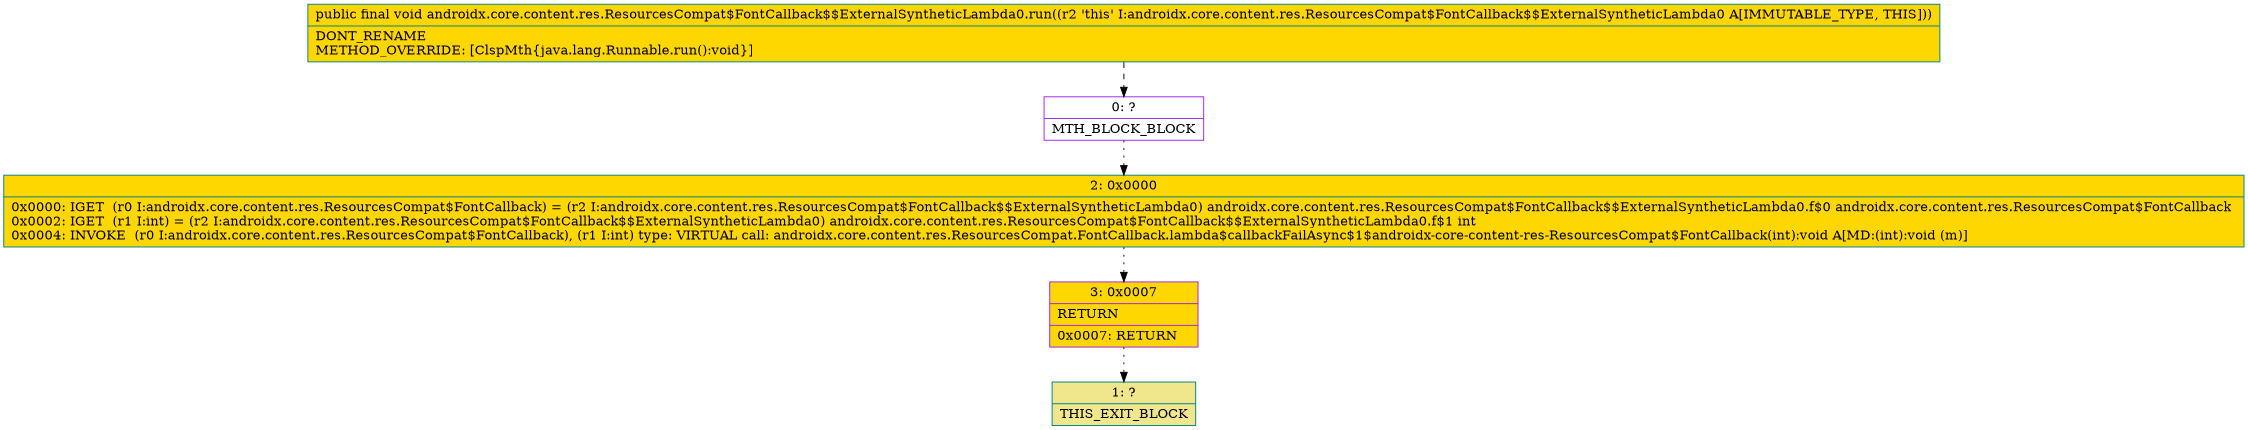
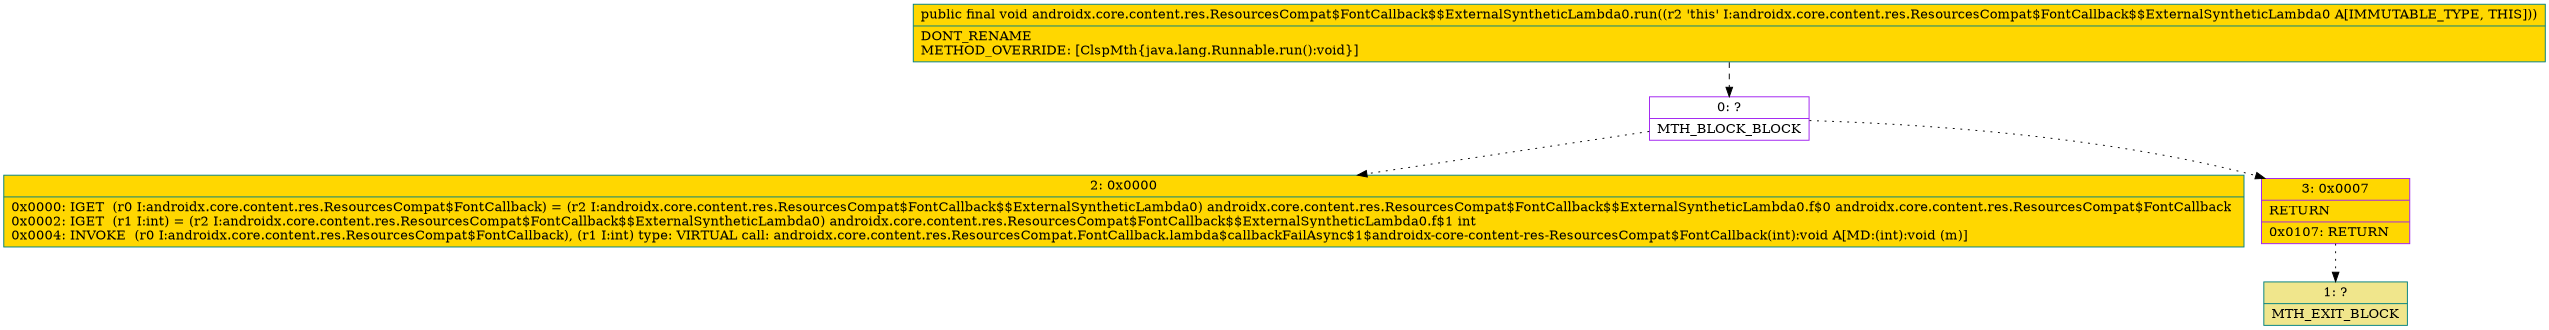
edge "2: 0x0000" -> "3: 0x0007": now "0: ?" -> "3: 0x0007"
node "3: 0x0007": text "0x0007: RETURN" -> "0x0107: RETURN"
node "1: ?": text "THIS_EXIT_BLOCK" -> "MTH_EXIT_BLOCK"
